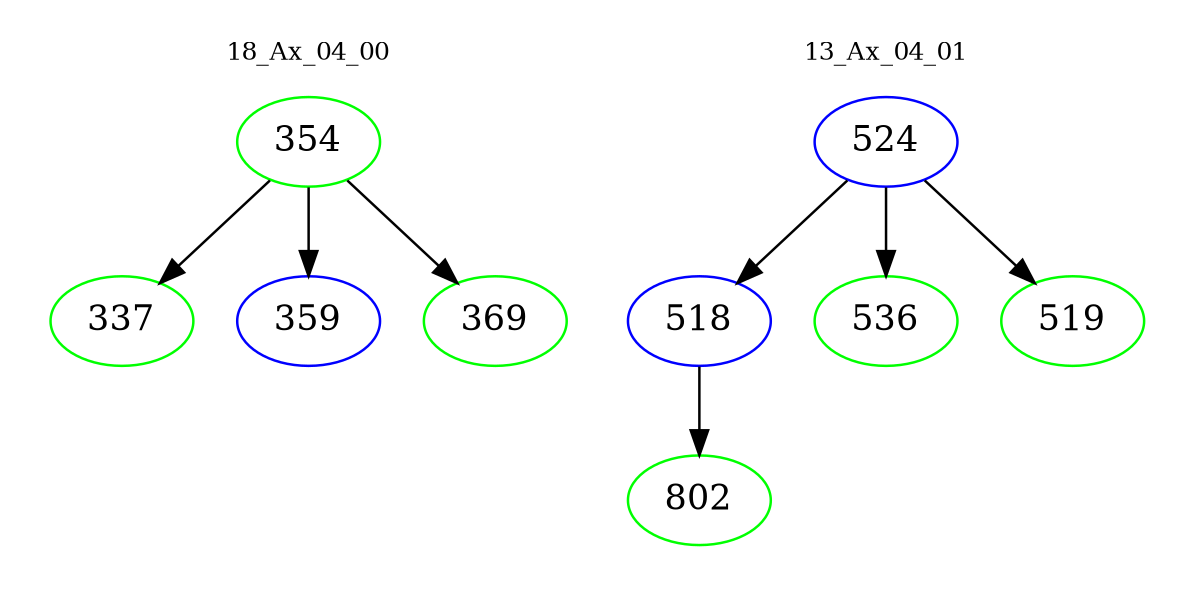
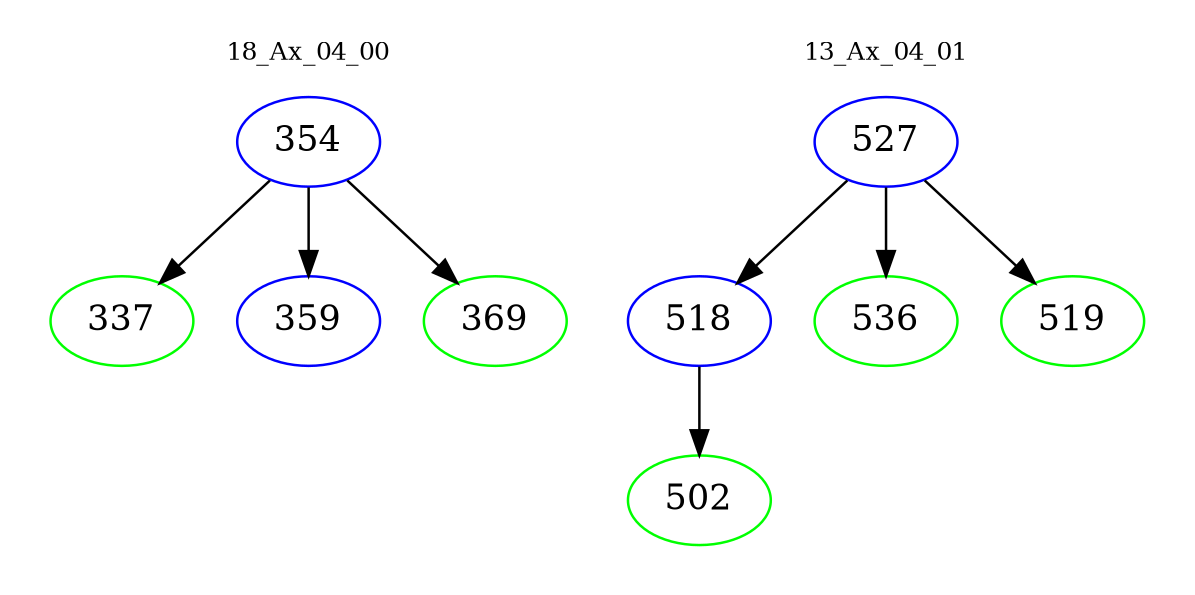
node "354": color green -> blue
node "524": label "524" -> "527"
node "802": label "802" -> "502"
